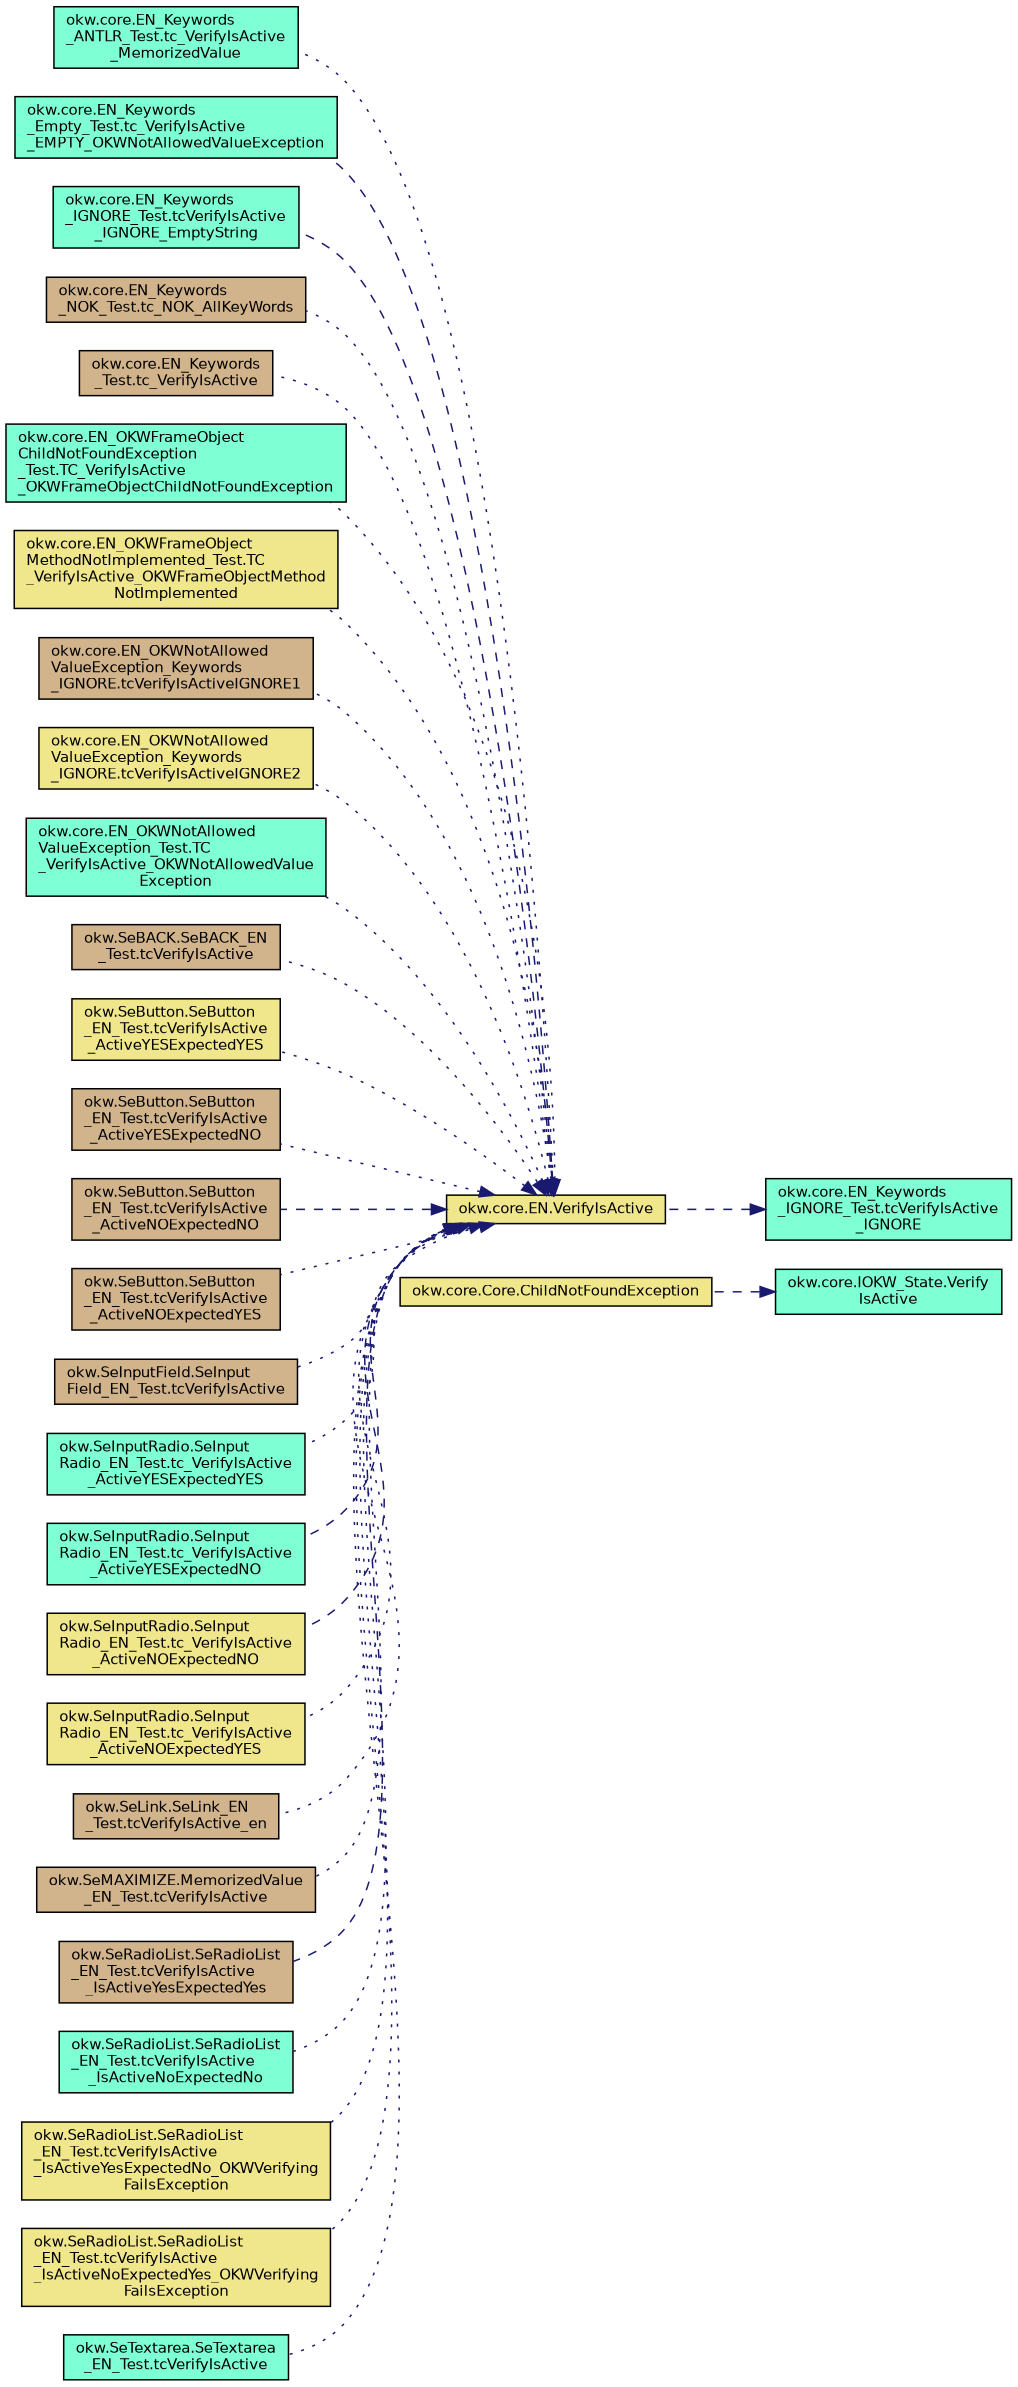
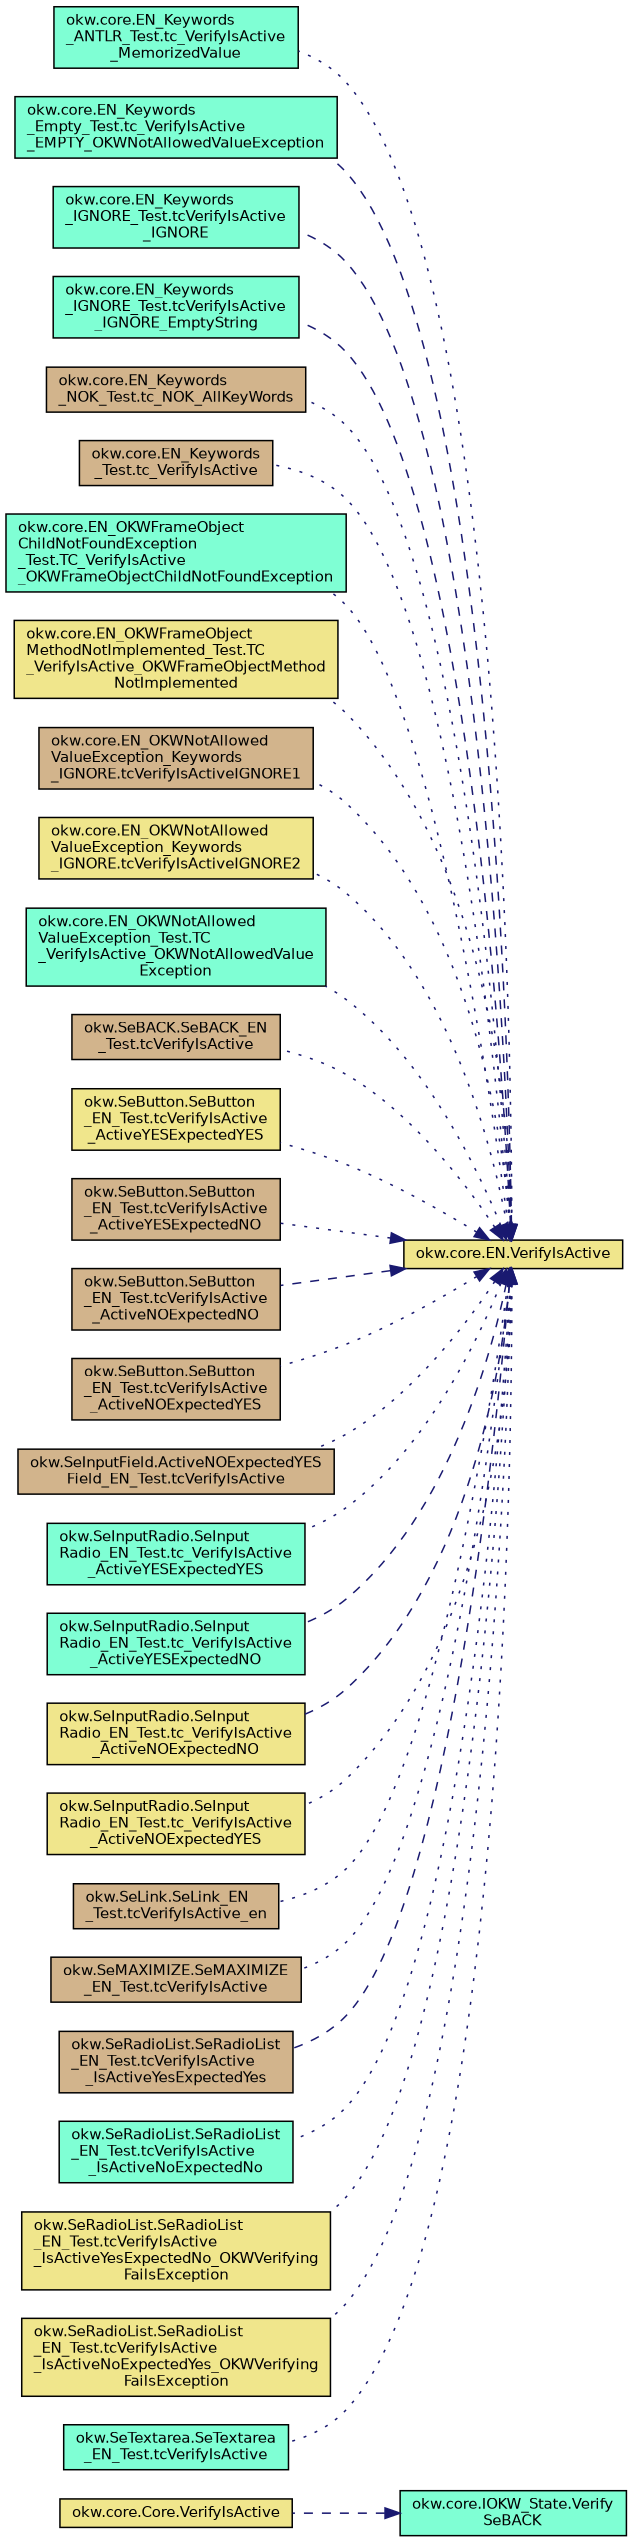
edge "okw.core.EN.VerifyIsActive" -> "okw.core.EN_Keywords _IGNORE_Test.tcVerifyIsActive _IGNORE": reversed
node "okw.core.Core.ChildNotFoundException": label "okw.core.Core.ChildNotFoundException" -> "okw.core.Core.VerifyIsActive"
node "okw.core.IOKW_State.Verify IsActive": label "okw.core.IOKW_State.Verify IsActive" -> "okw.core.IOKW_State.Verify SeBACK"
node "okw.SeInputField.SeInput Field_EN_Test.tcVerifyIsActive": label "okw.SeInputField.SeInput Field_EN_Test.tcVerifyIsActive" -> "okw.SeInputField.ActiveNOExpectedYES Field_EN_Test.tcVerifyIsActive"
node "okw.SeMAXIMIZE.MemorizedValue _EN_Test.tcVerifyIsActive": label "okw.SeMAXIMIZE.MemorizedValue _EN_Test.tcVerifyIsActive" -> "okw.SeMAXIMIZE.SeMAXIMIZE _EN_Test.tcVerifyIsActive"
